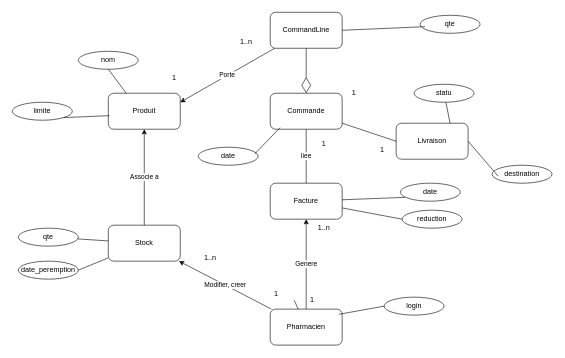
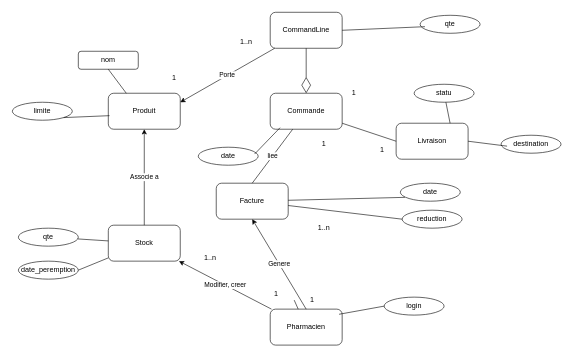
node "nom": shape ellipse -> rounded rectangle
node "destination": moved (522, 174) -> (531, 144)
node "Facture": moved (306, 201) -> (252, 201)
